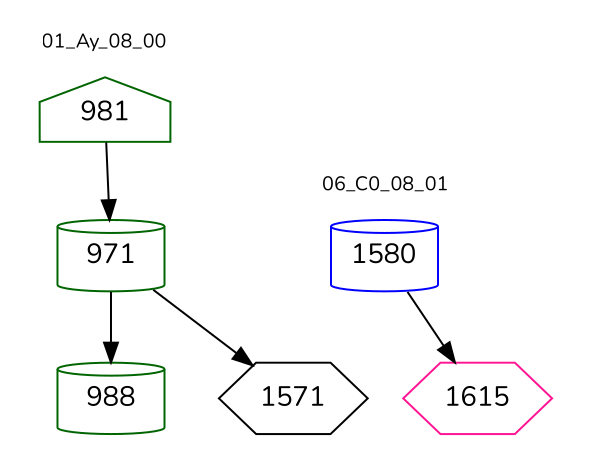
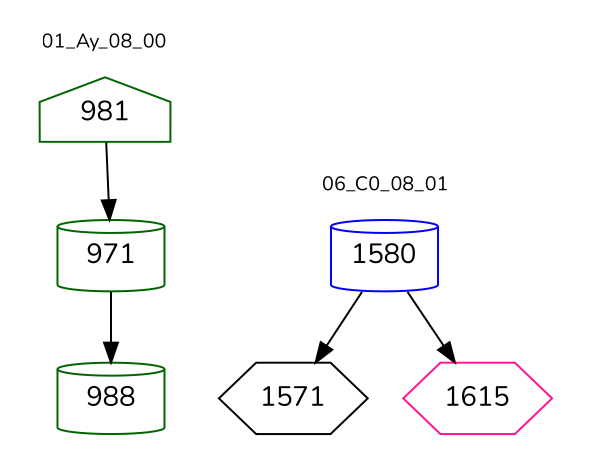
edge "971" -> "1571": now "1580" -> "1571"
